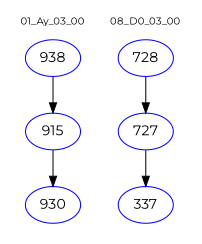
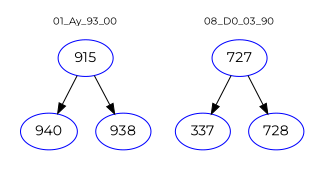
cluster "01_Ay_03_00": label "01_Ay_03_00" -> "01_Ay_93_00"
cluster "08_D0_03_00": label "08_D0_03_00" -> "08_D0_03_90"
edge "938" -> "915": reversed
edge "728" -> "727": reversed
node "930": label "930" -> "940"
